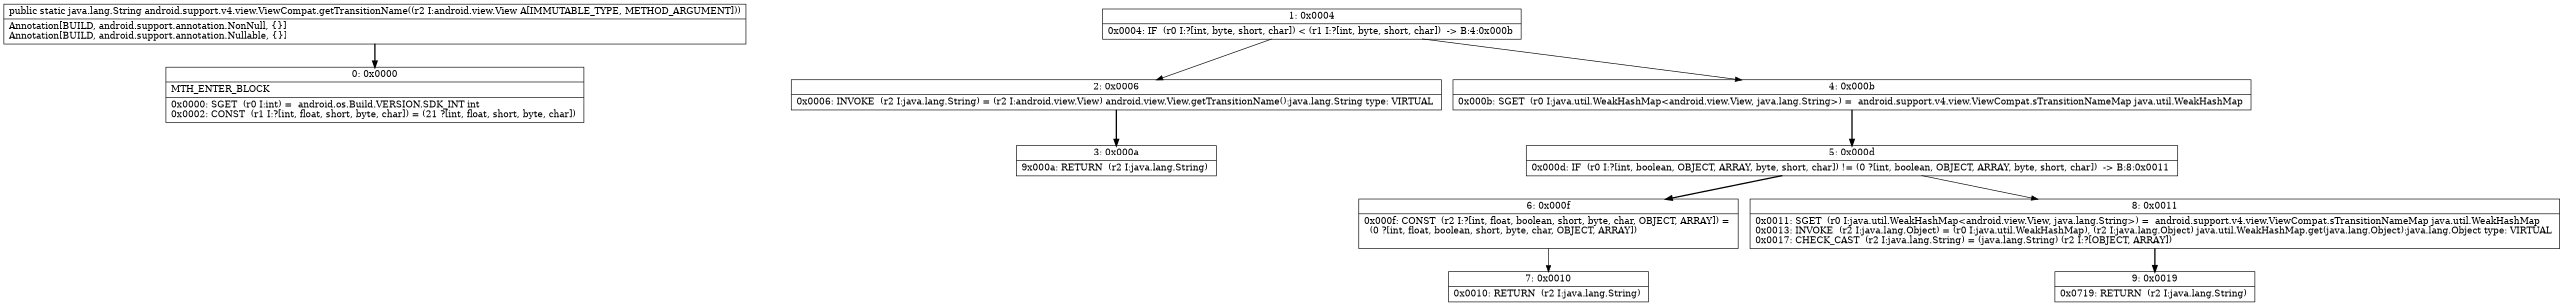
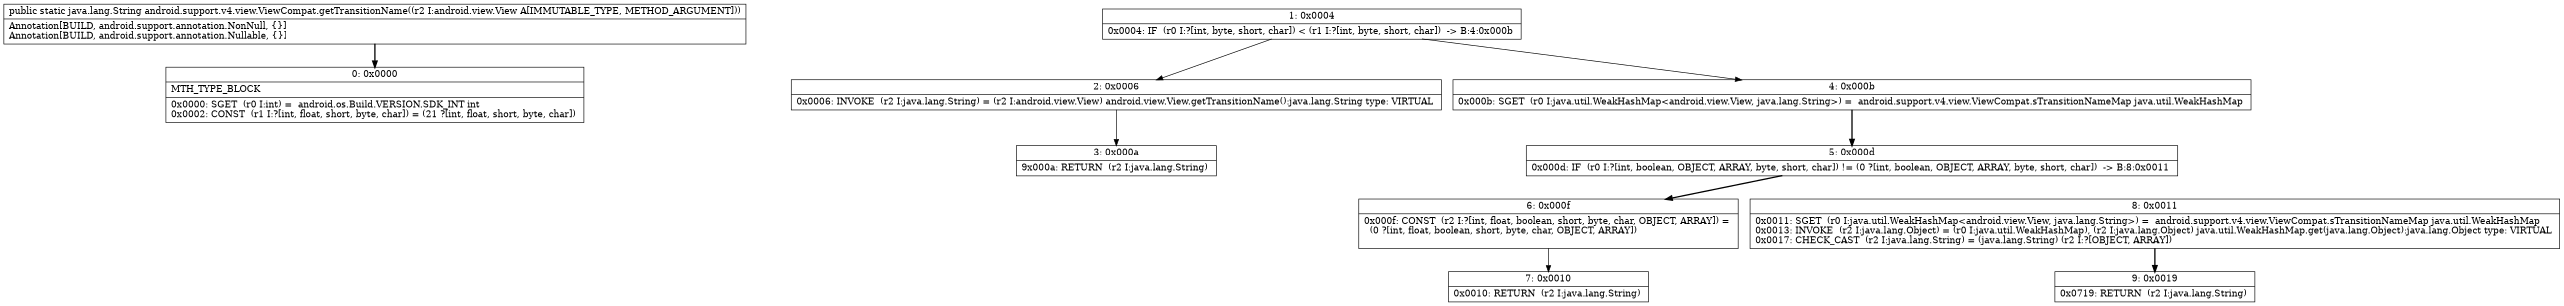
node "0: 0x0000": text "MTH_ENTER_BLOCK" -> "MTH_TYPE_BLOCK"
edge "2: 0x0006" -> "3: 0x000a": style bold -> solid
edge "5: 0x000d" -> "8: 0x0011": removed
